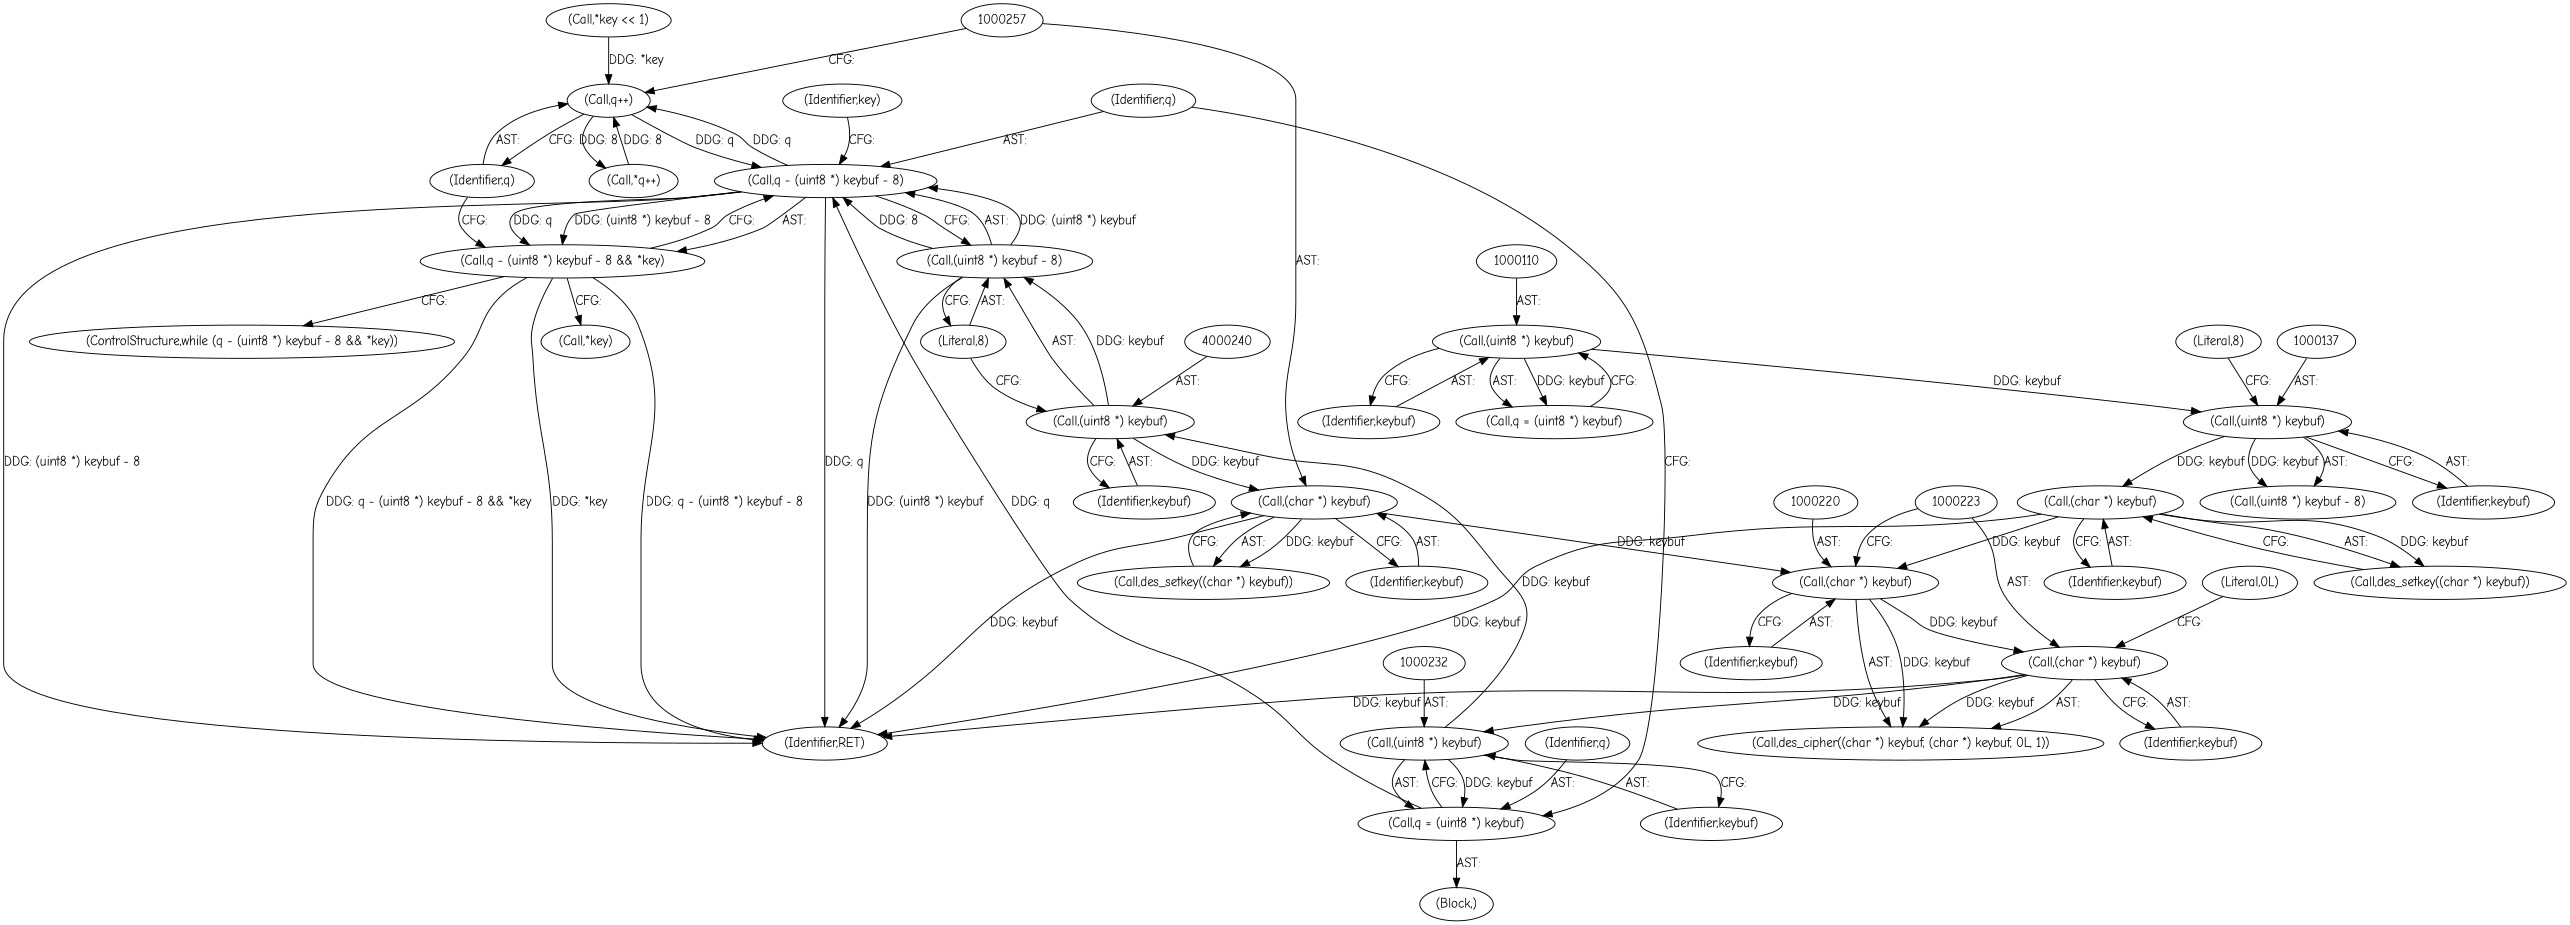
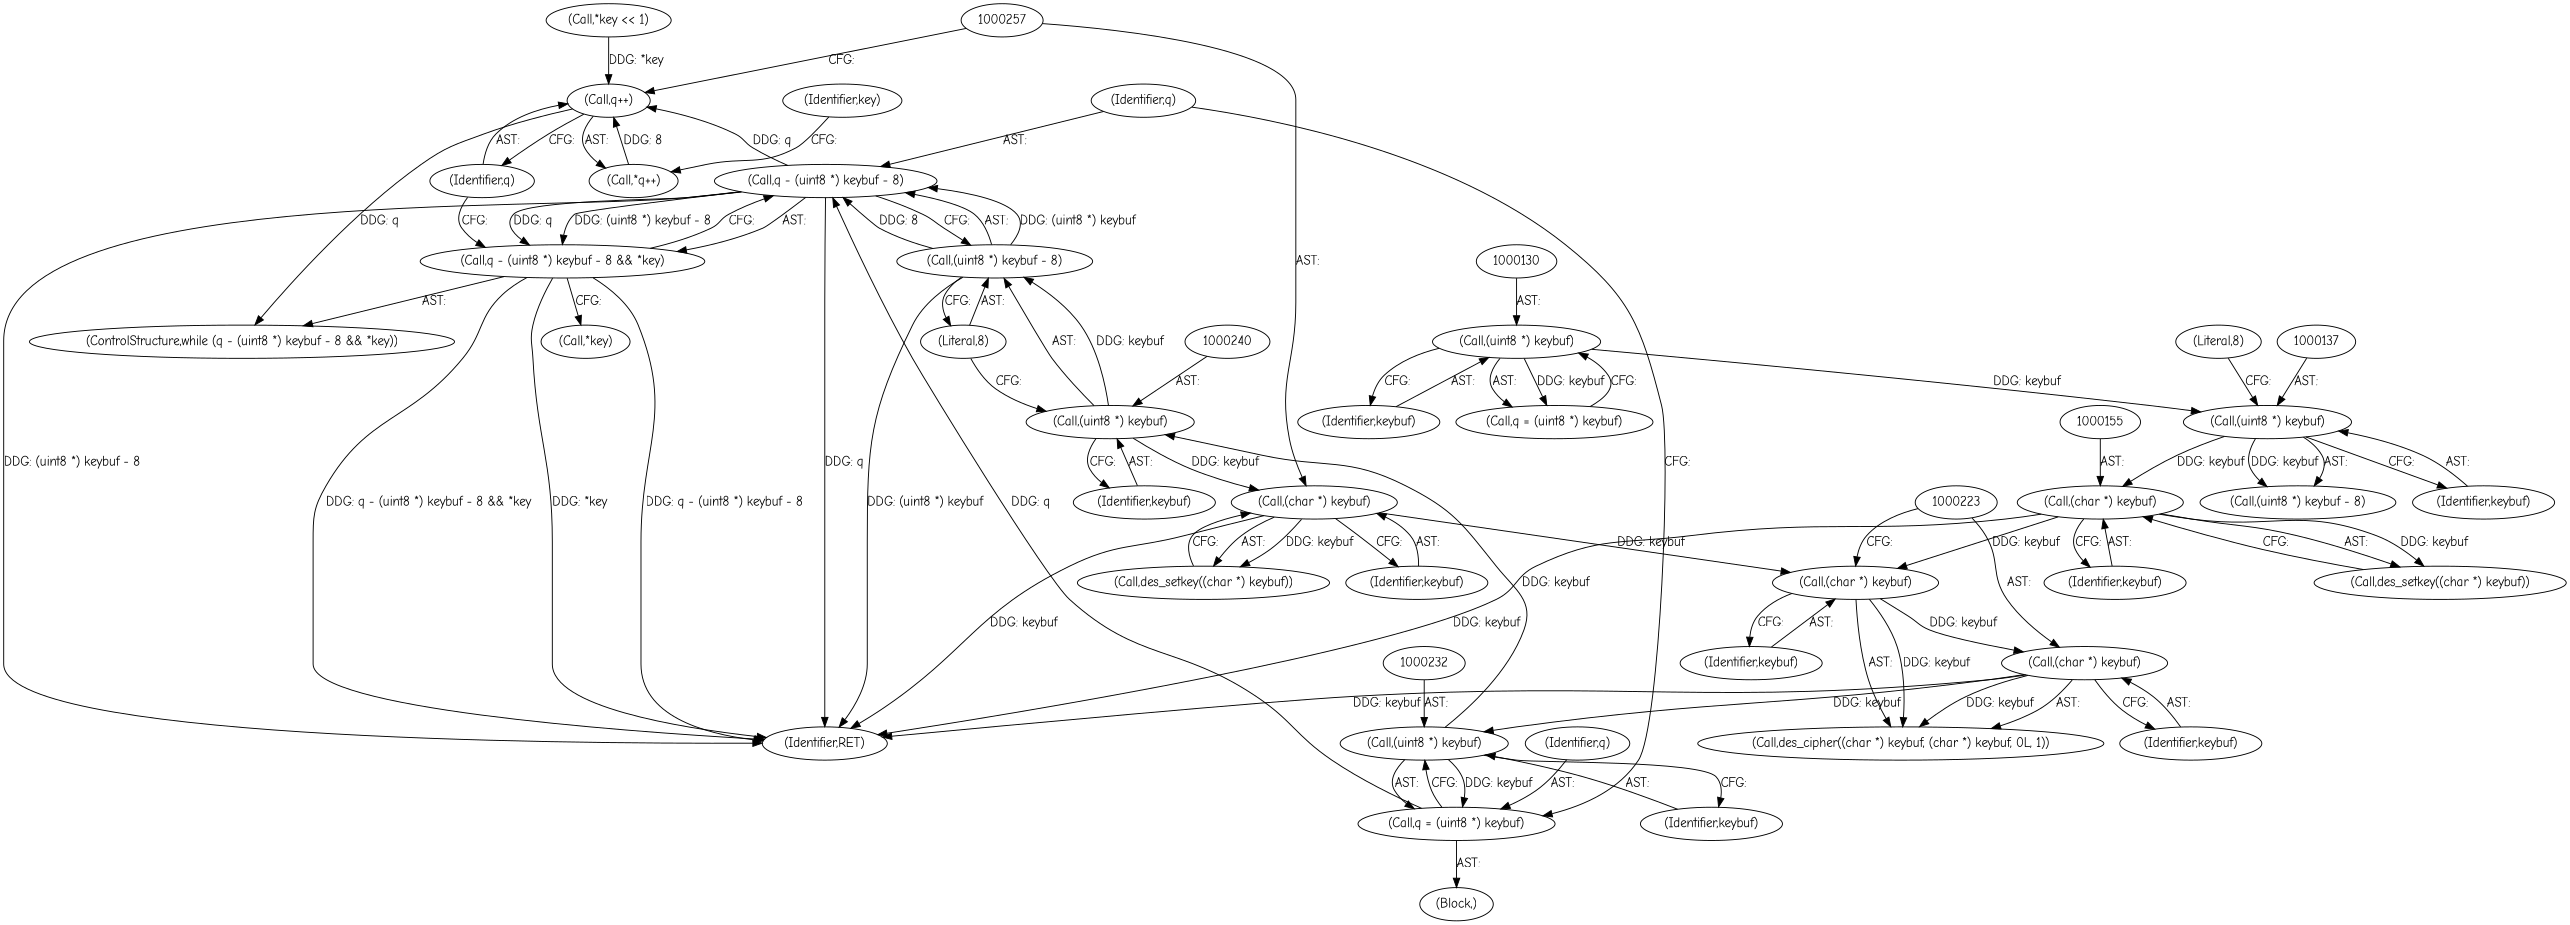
edge "(Identifier,key)" -> "(Call,q - (uint8 *) keybuf - 8)": now "(Identifier,key)" -> "(Call,*q++)"
edge "(Call,q++)" -> "(Call,*q++)": label "DDG: 8" -> "AST: "
edge "(Call,q++)" -> "(Call,q - (uint8 *) keybuf - 8)": now "(Call,q++)" -> "(ControlStructure,while (q - (uint8 *) keybuf - 8 && *key))"
node "1000110": label "1000110" -> "1000130"
edge "(Call,q - (uint8 *) keybuf - 8 && *key)" -> "(ControlStructure,while (q - (uint8 *) keybuf - 8 && *key))": label "CFG: " -> "AST: "
node "4000240": label "4000240" -> "1000240"
node "1000155": added
node "1000220": removed
node "(Literal,0L)": removed
